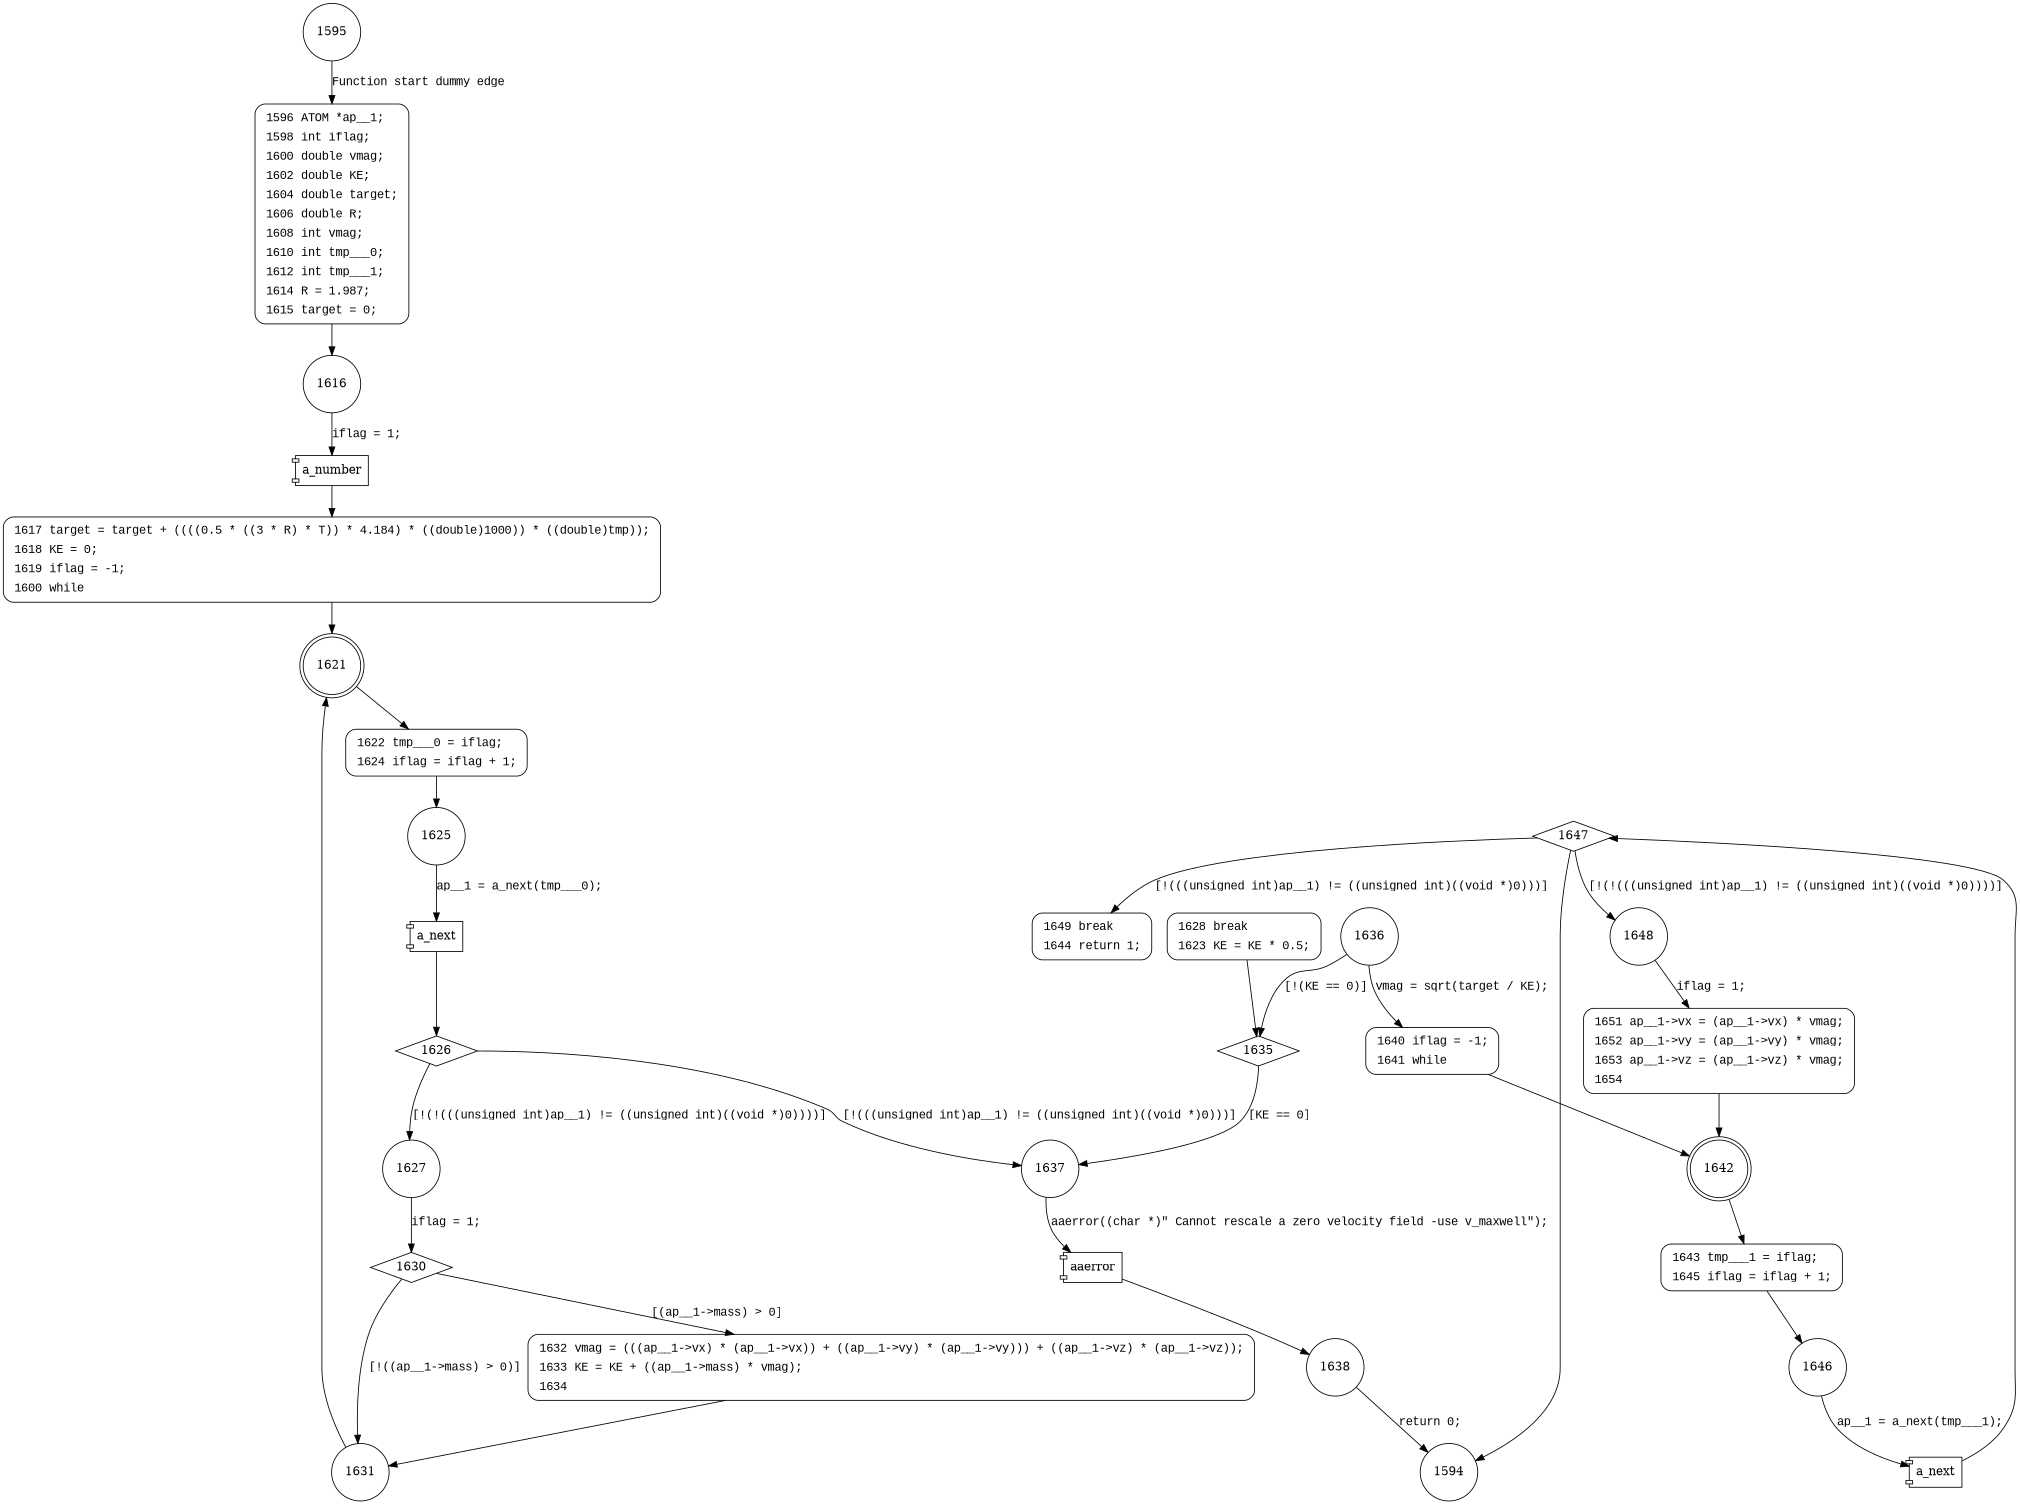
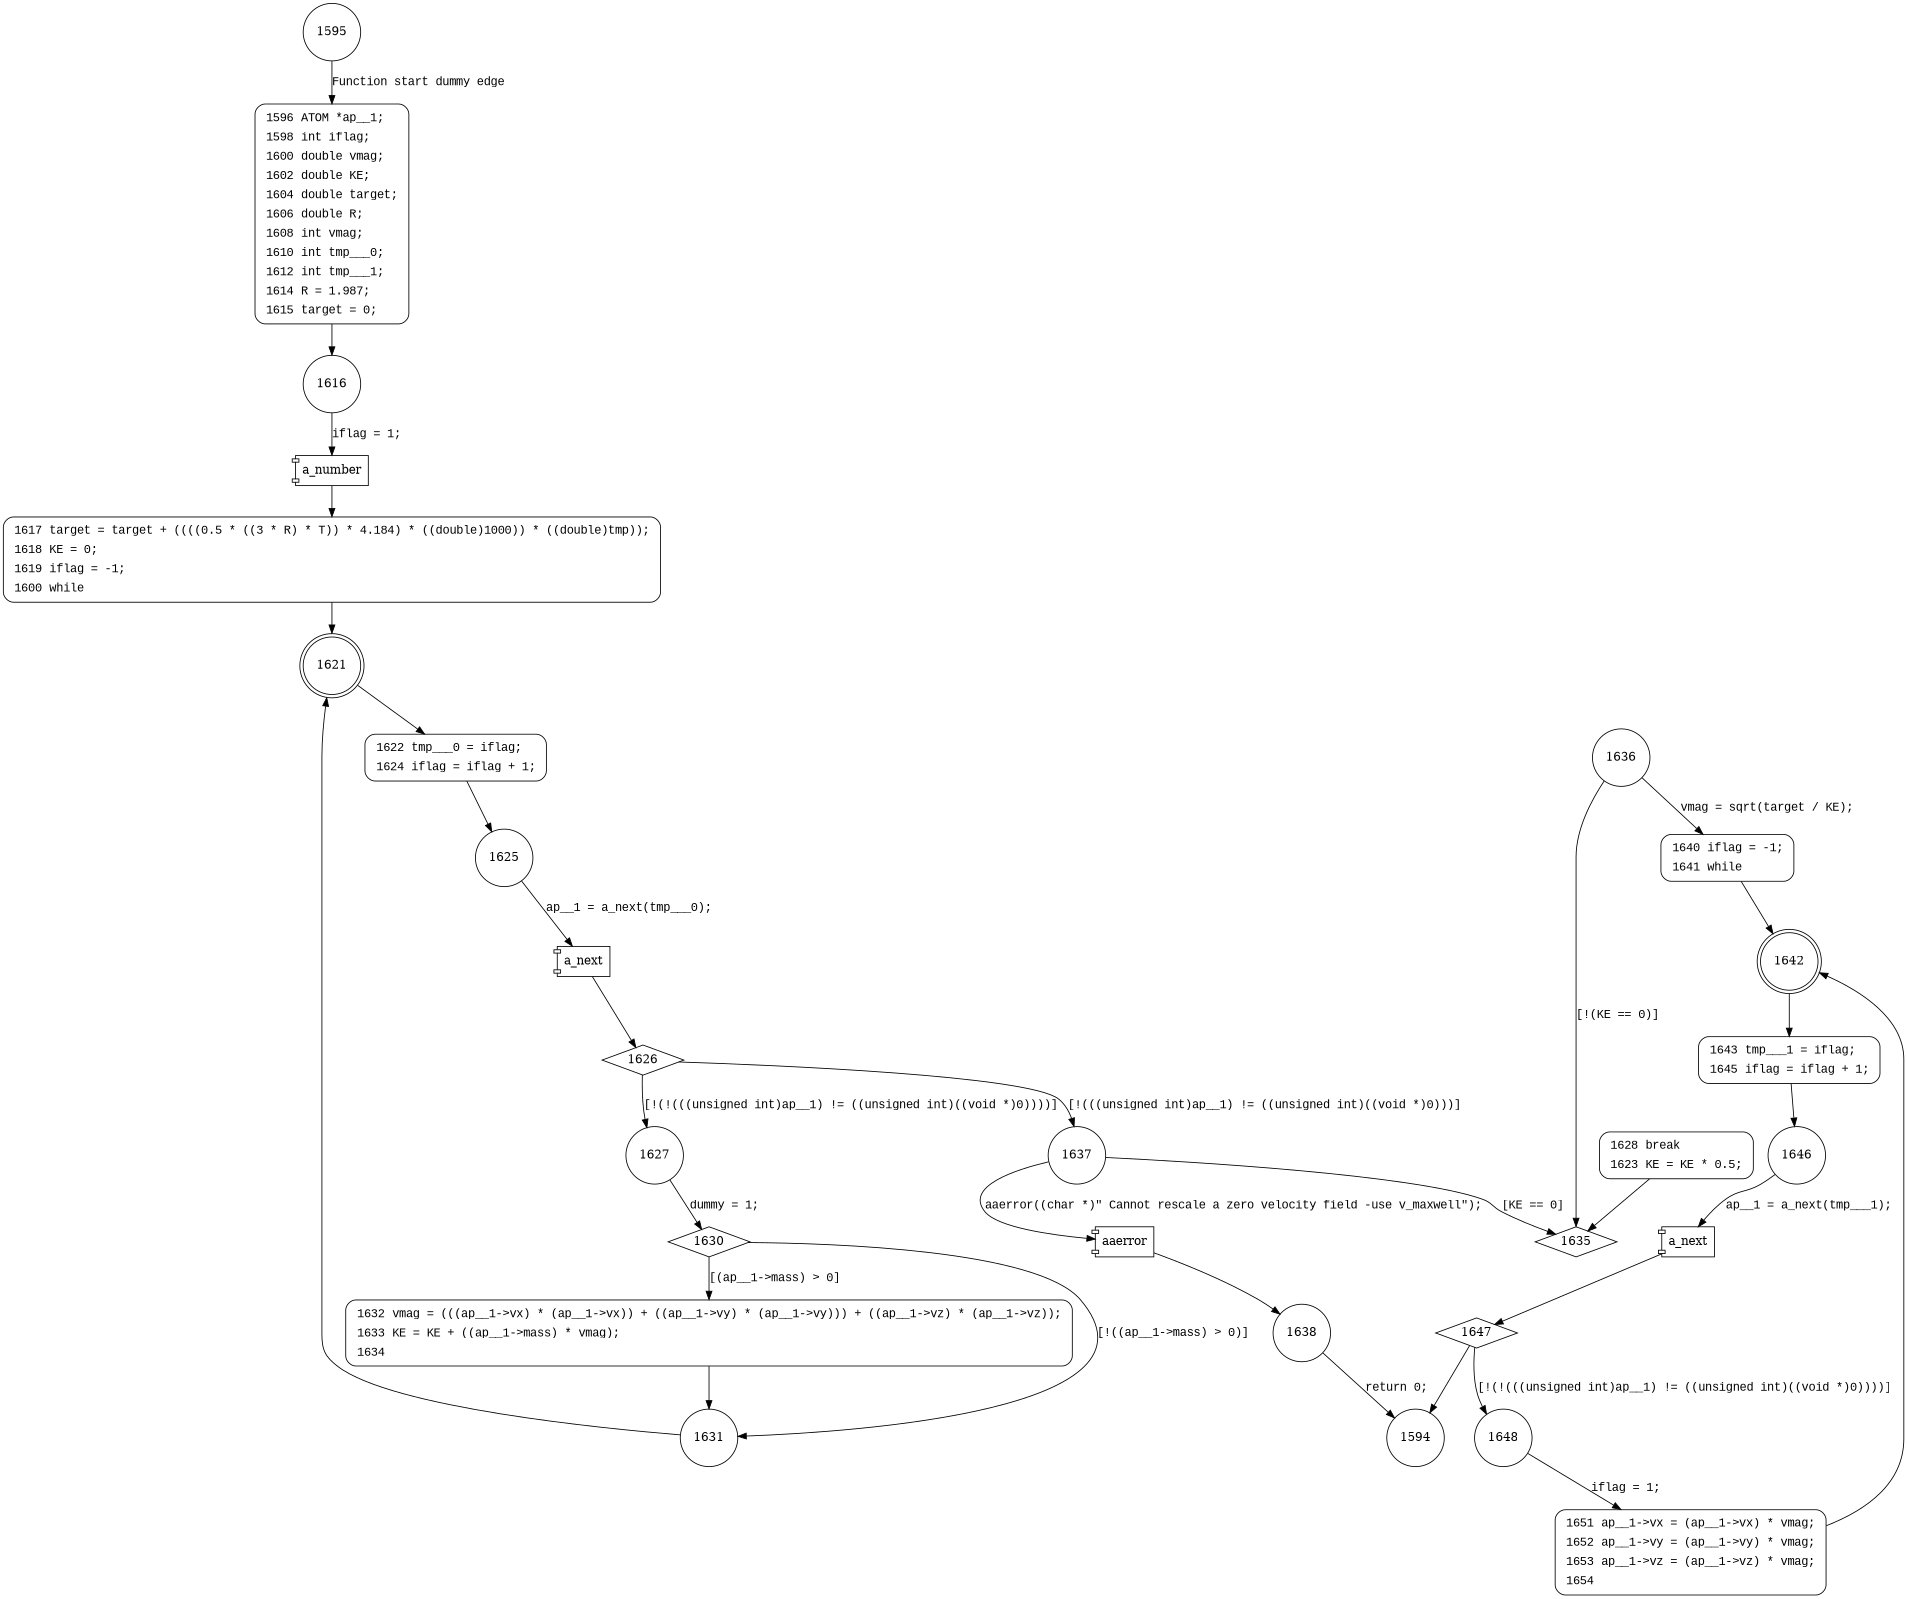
node "1649": removed
edge "1635" -> "1637": reversed
edge "1627" -> "1630": label "iflag = 1;" -> "dummy = 1;"
